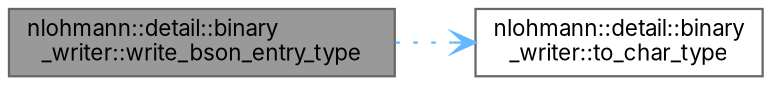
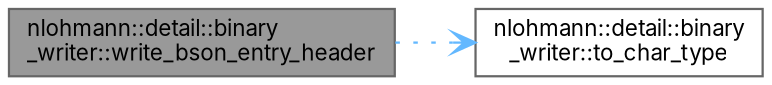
node "nlohmann::detail::binary _writer::write_bson_entry_type": label "nlohmann::detail::binary _writer::write_bson_entry_type" -> "nlohmann::detail::binary _writer::write_bson_entry_header"
